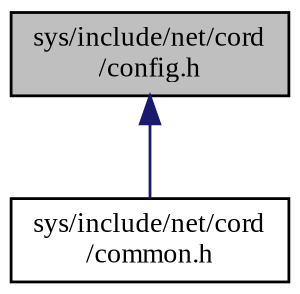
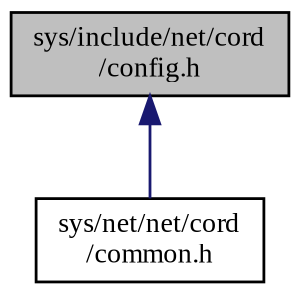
node "sys/include/net/cord /common.h": label "sys/include/net/cord /common.h" -> "sys/net/net/cord /common.h"
